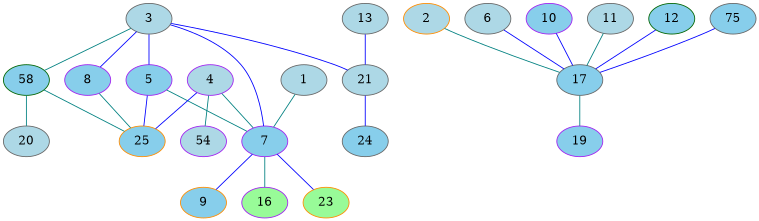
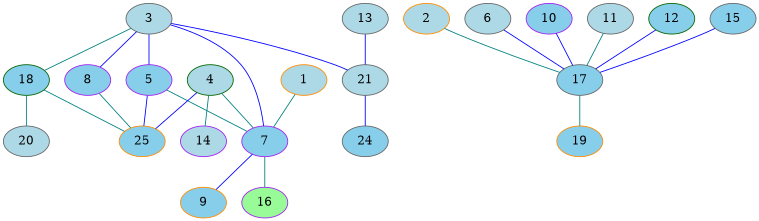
node "75": label "75" -> "15"
node "58": label "58" -> "18"
node "4": color purple -> darkgreen
node "1": color gray40 -> darkorange
node "54": label "54" -> "14"
node "19": color purple -> darkorange
node "23": removed
